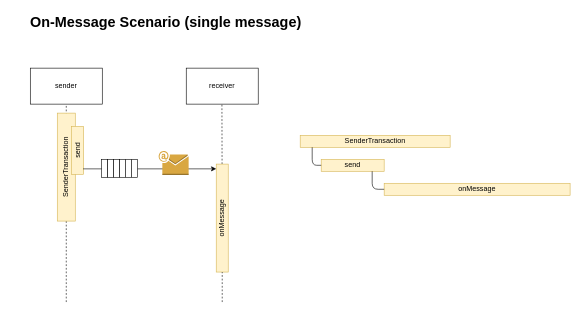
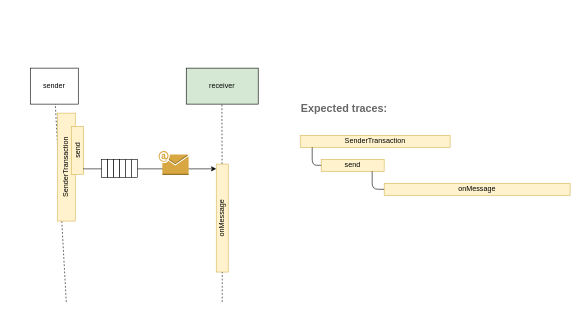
node "On-Message Scenario (single message)": removed
node "sender": size 72x36 -> 48x36
node "receiver": fillcolor #ffffff -> #d5e8d4
node "Expected traces:": added
